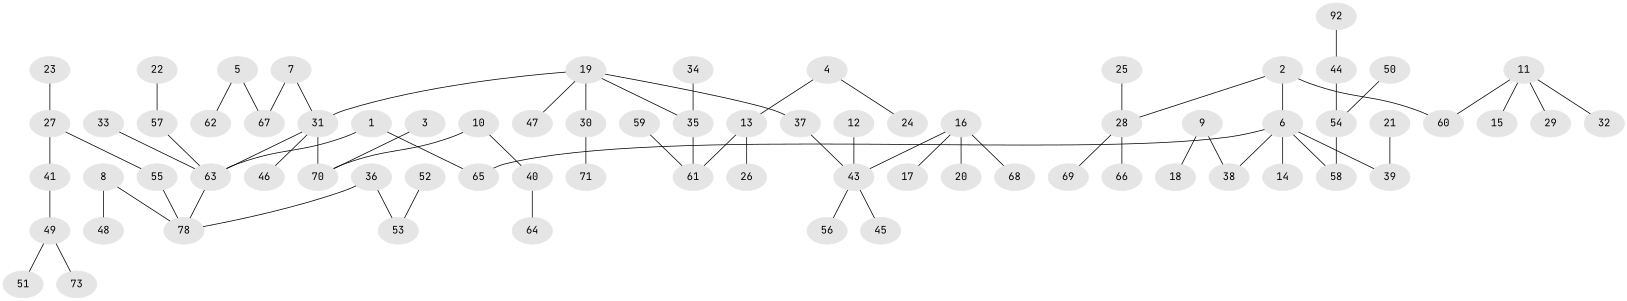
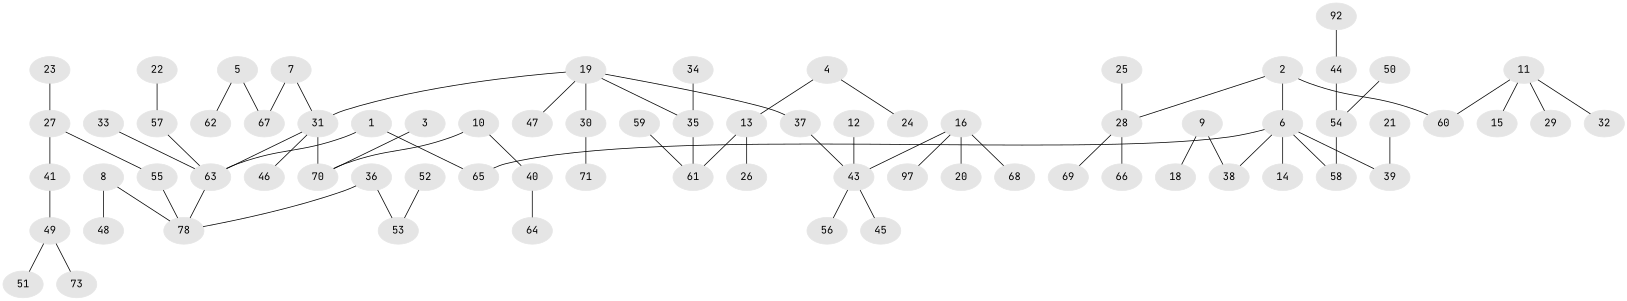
node "17": label "17" -> "97"
